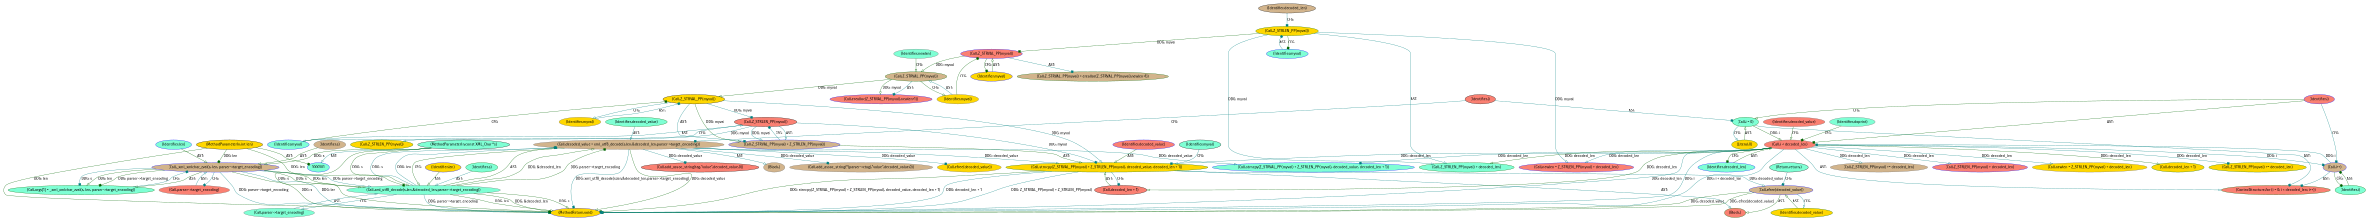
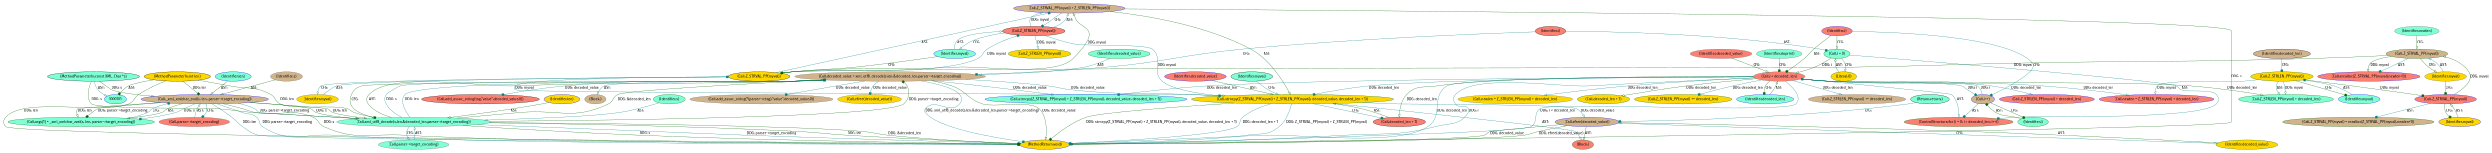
edge "(MethodParameterIn,const XML_Char *s)" -> "(MethodReturn,void)": now "(Call,Z_STRVAL_PP(myval) + Z_STRLEN_PP(myval))" -> "(MethodReturn,void)"
